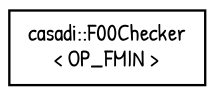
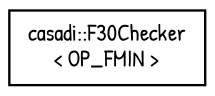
node "casadi::F00Checker < OP_FMIN >": label "casadi::F00Checker < OP_FMIN >" -> "casadi::F30Checker < OP_FMIN >"
